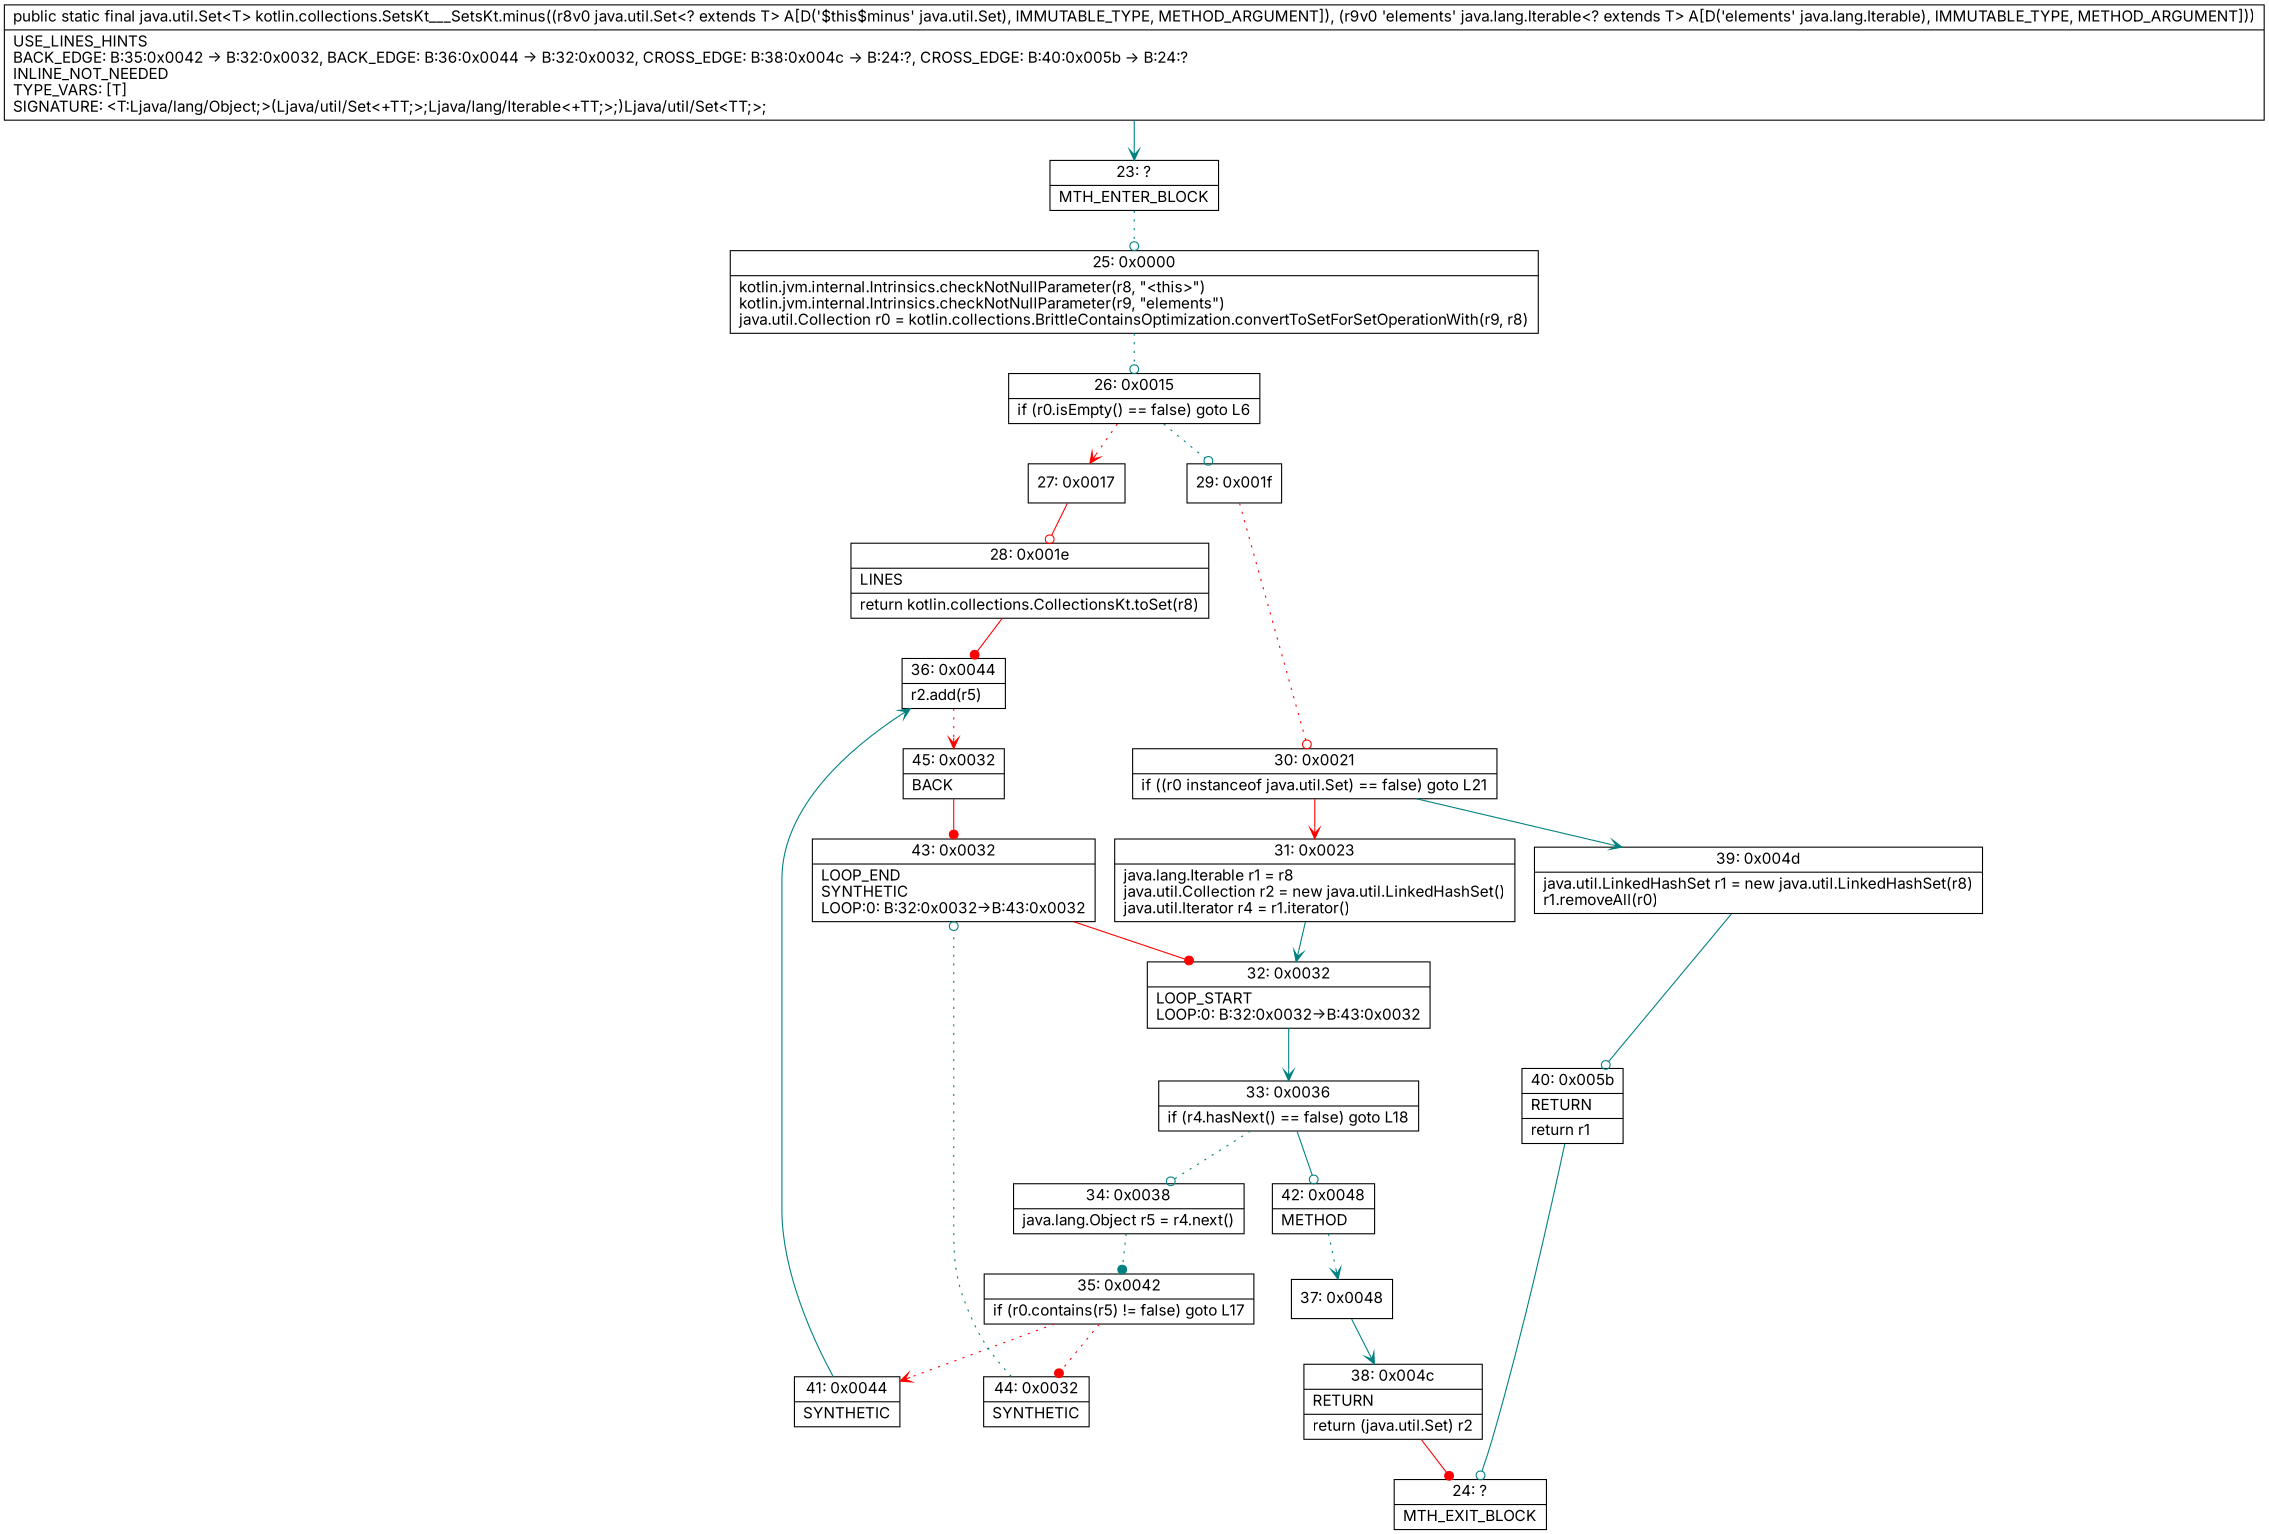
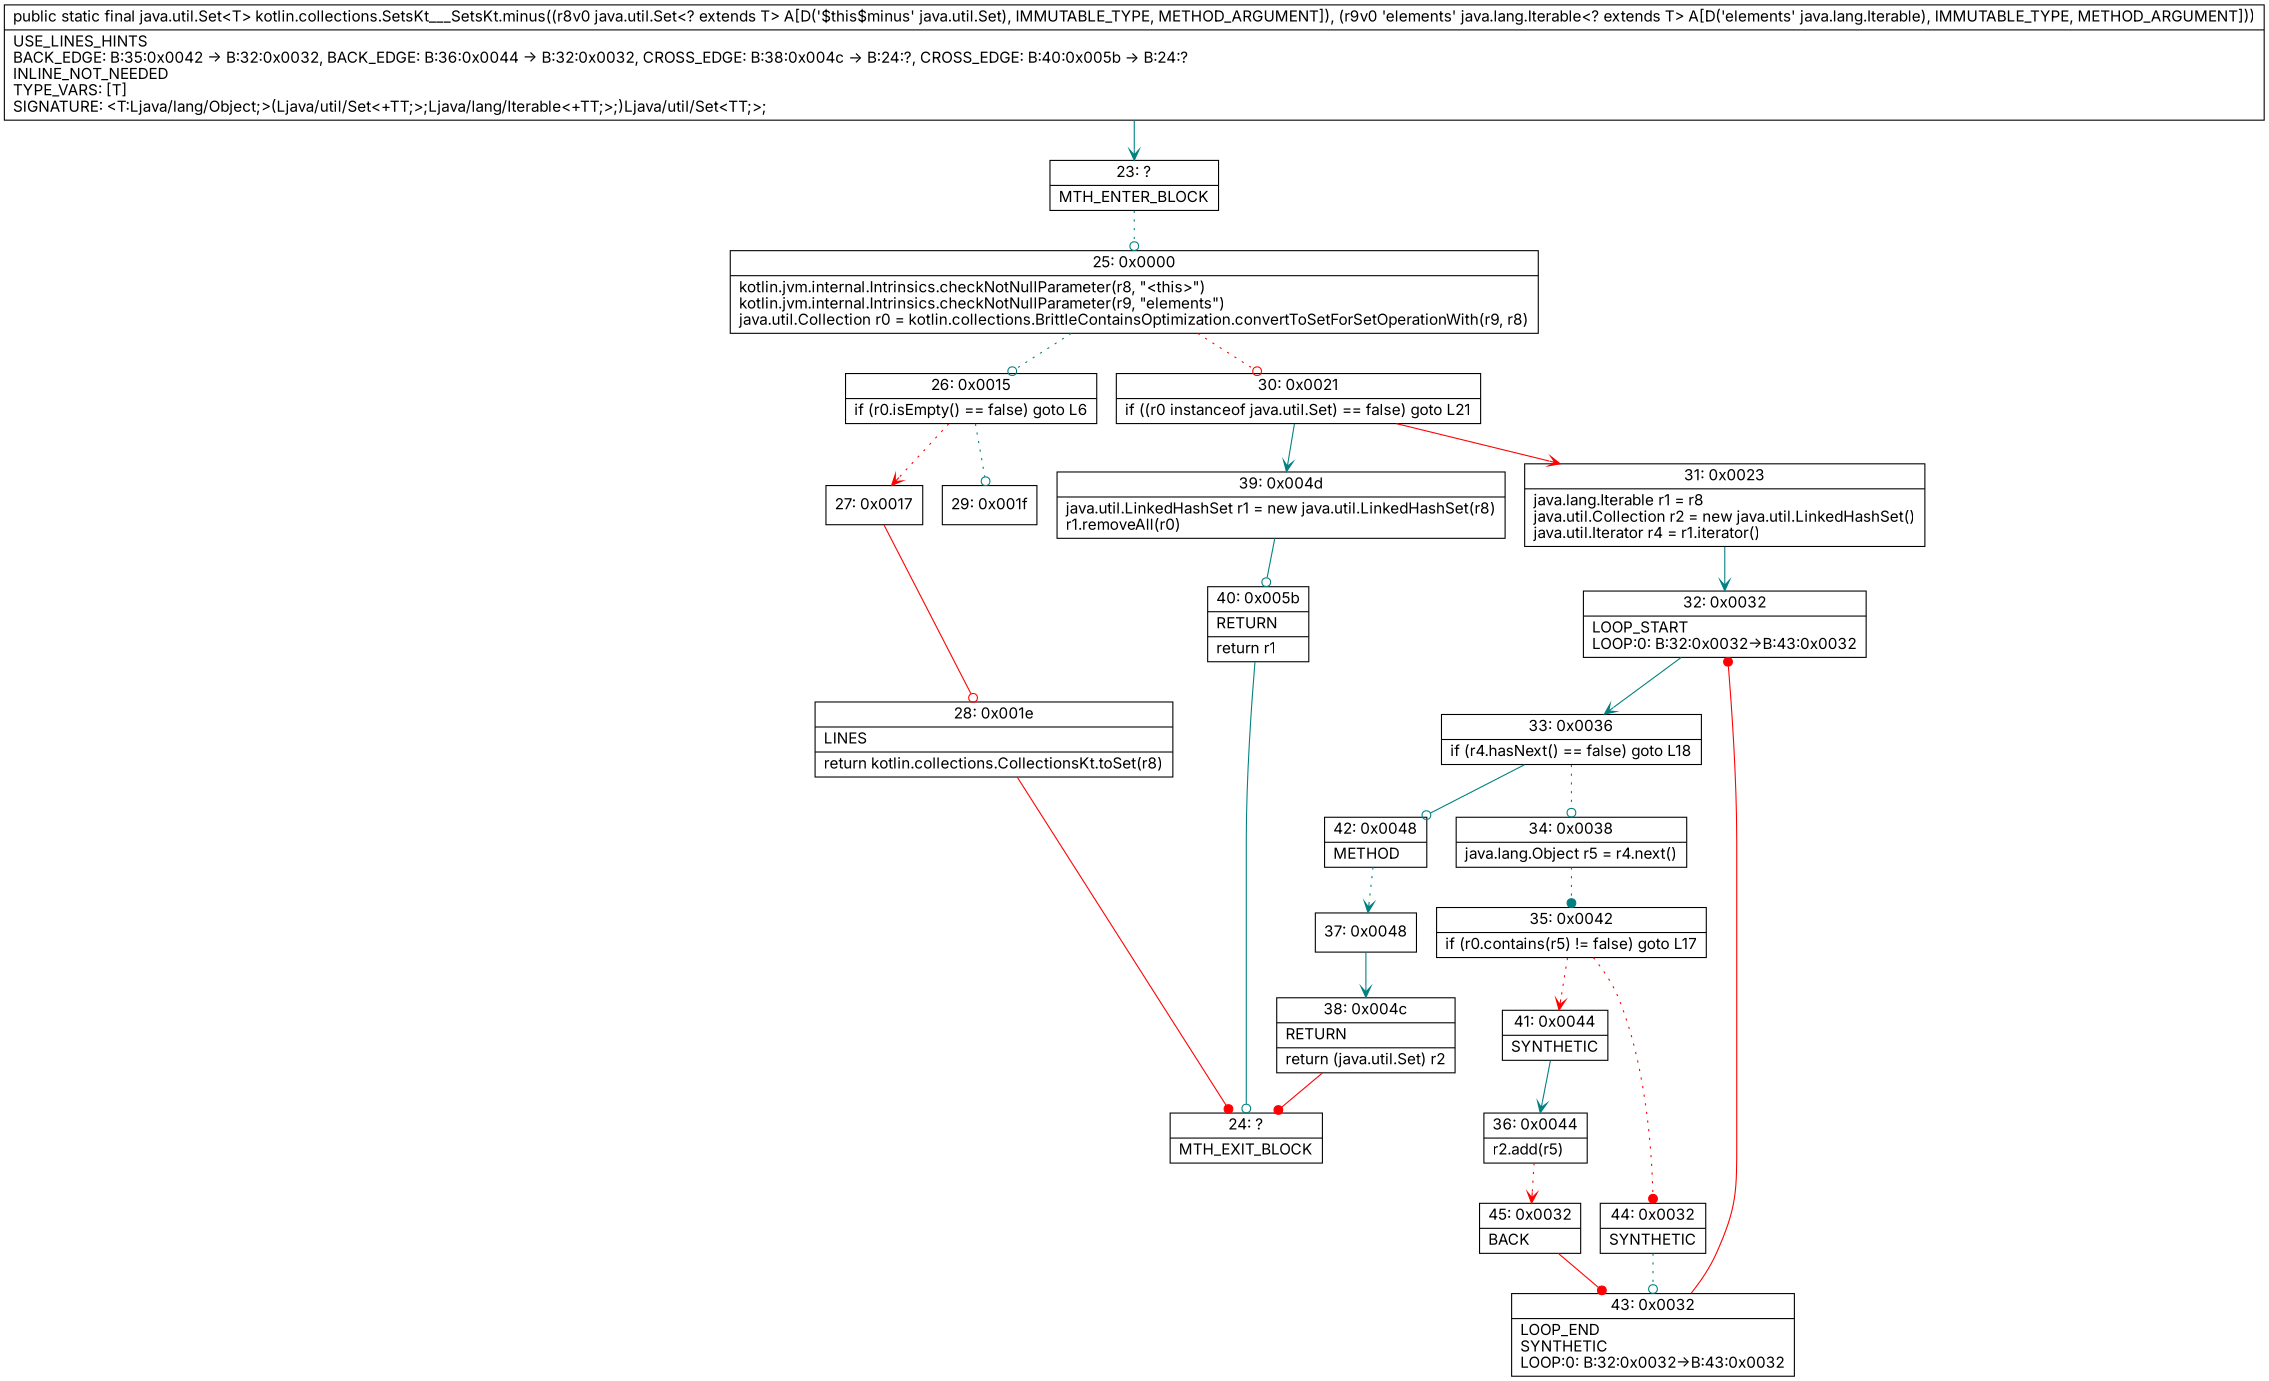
edge "29: 0x001f" -> "30: 0x0021": now "25: 0x0000" -> "30: 0x0021"
edge "28: 0x001e" -> "36: 0x0044": now "28: 0x001e" -> "24: ?"
